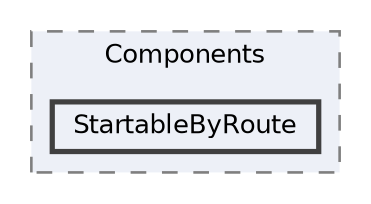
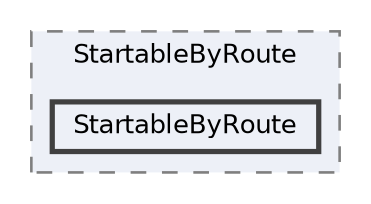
cluster "Components": label "Components" -> "StartableByRoute"
